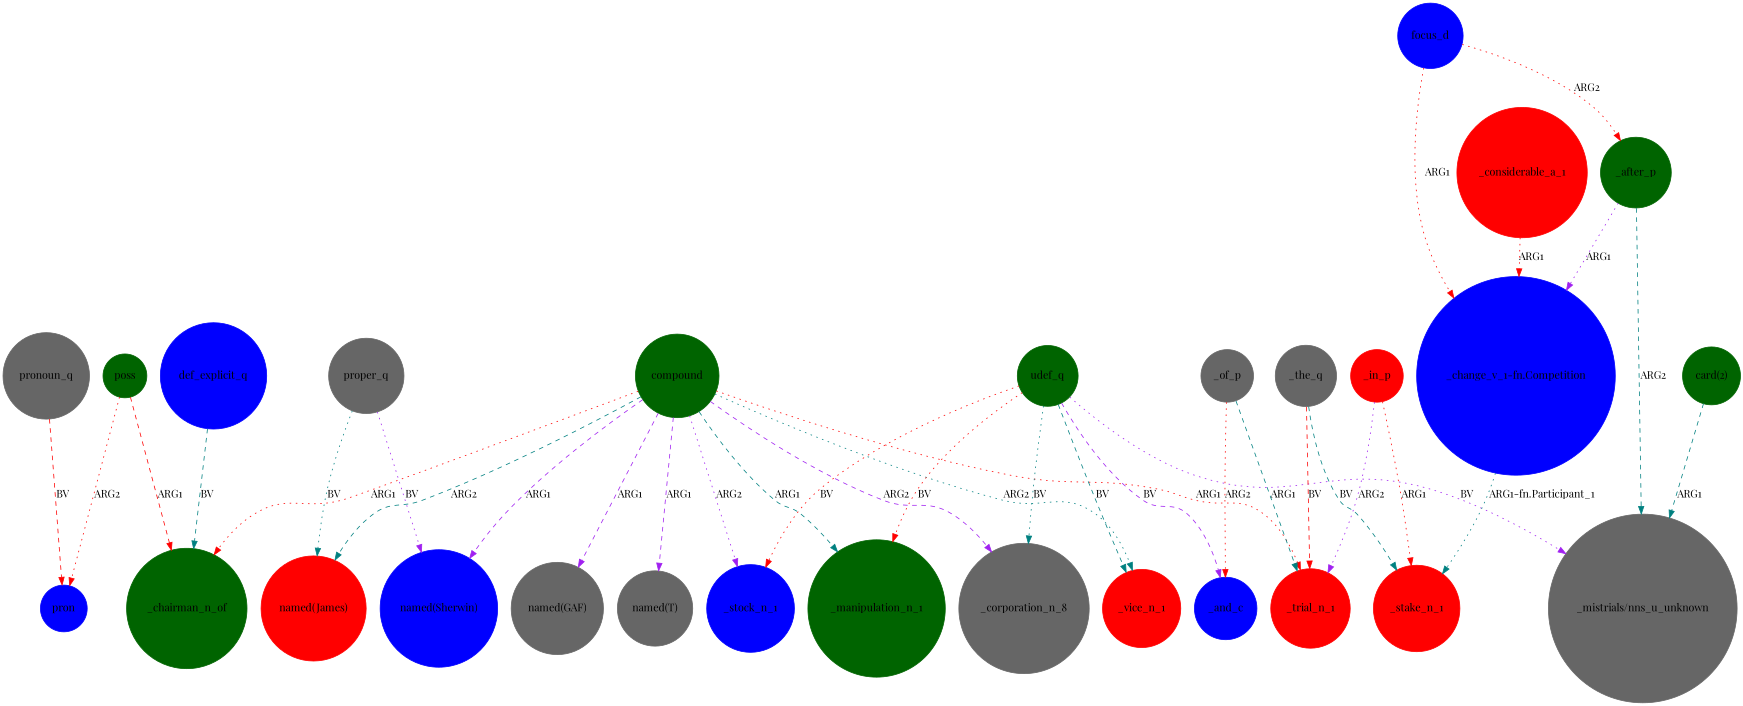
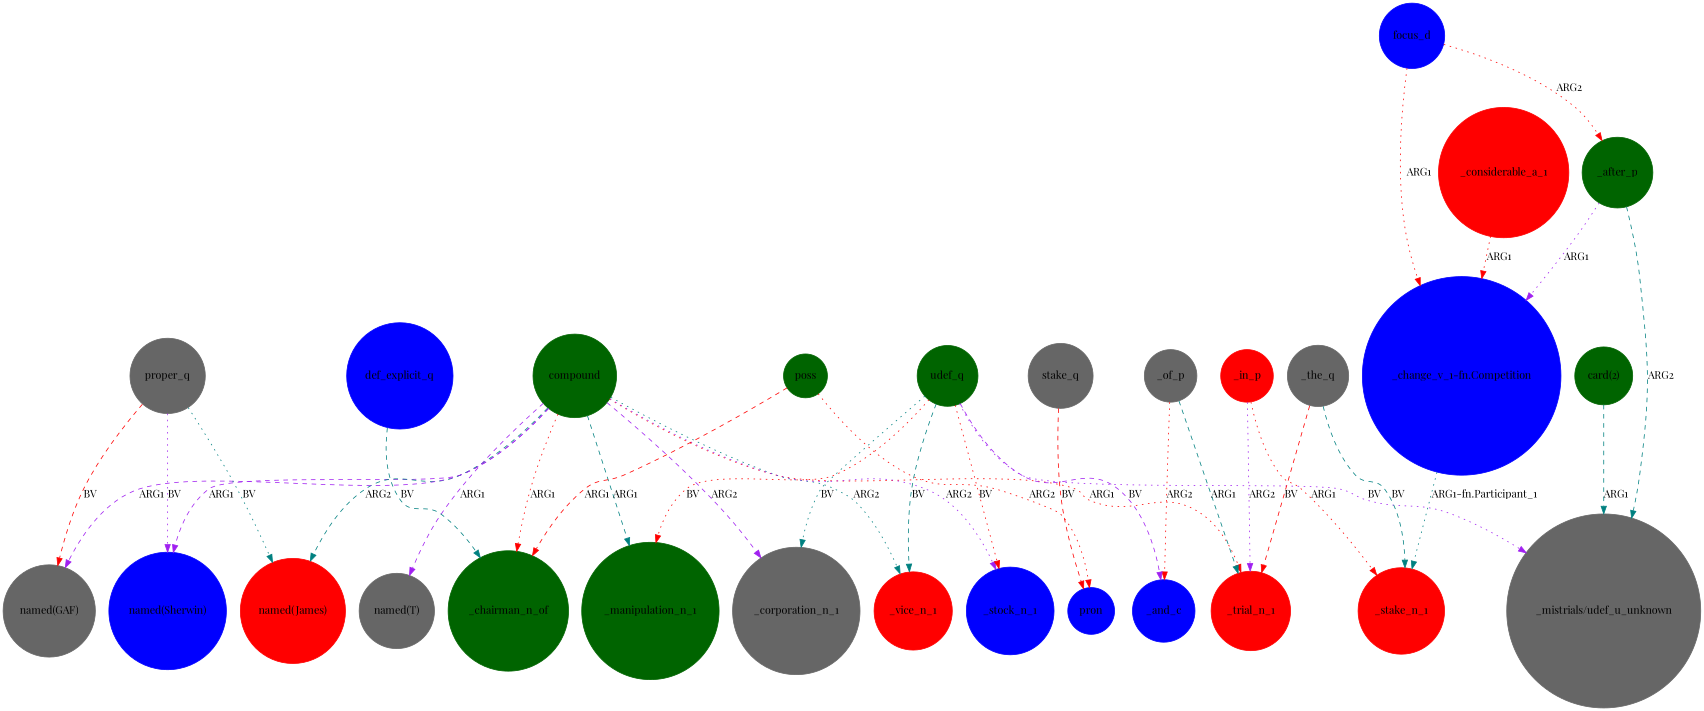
node "pronoun_q": label "pronoun_q" -> "stake_q"
edge "proper_q" -> "named(GAF)": added, label "BV"
node "_corporation_n_8": label "_corporation_n_8" -> "_corporation_n_1"
node "_mistrials/nns_u_unknown": label "_mistrials/nns_u_unknown" -> "_mistrials/udef_u_unknown"
